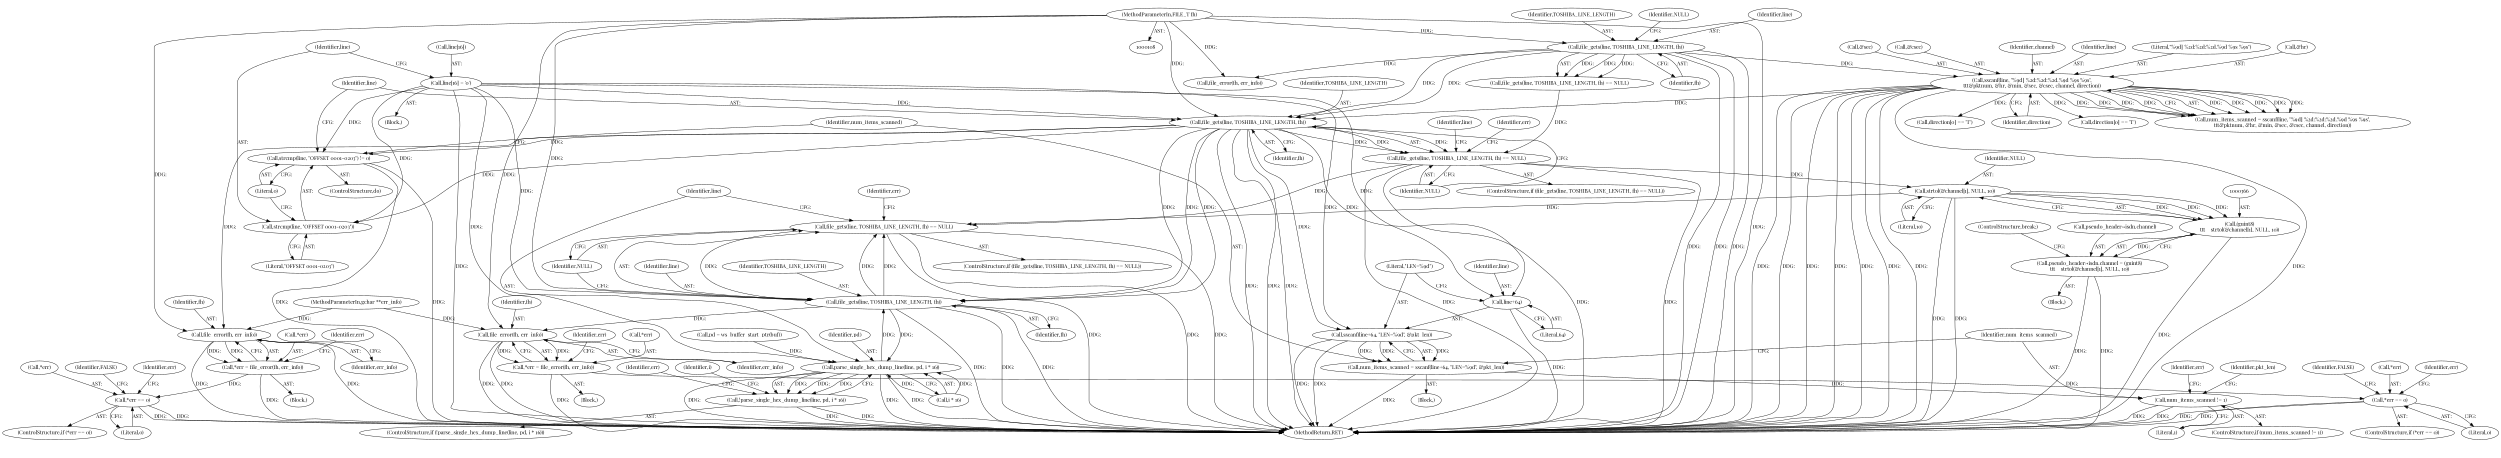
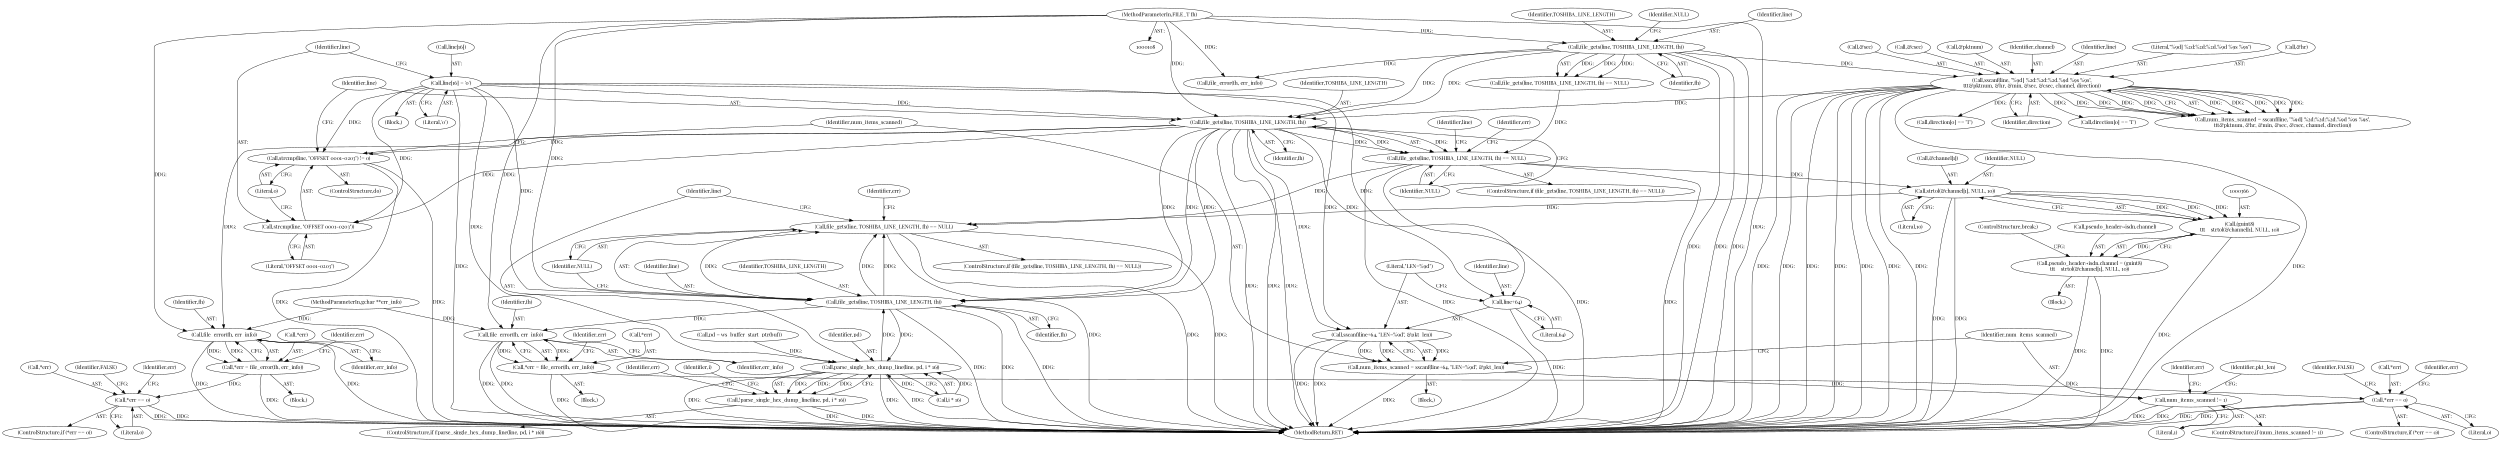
node "(Call,&pktnum)": added
node "(Literal,'0')": added
node "(Call,&channel[1])": added
